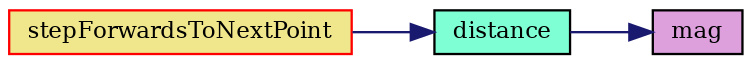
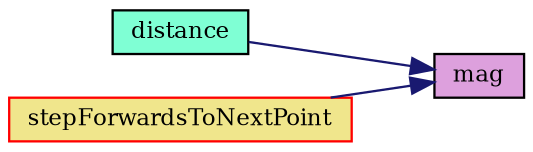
edge "stepForwardsToNextPoint" -> "distance": now "stepForwardsToNextPoint" -> "mag"
